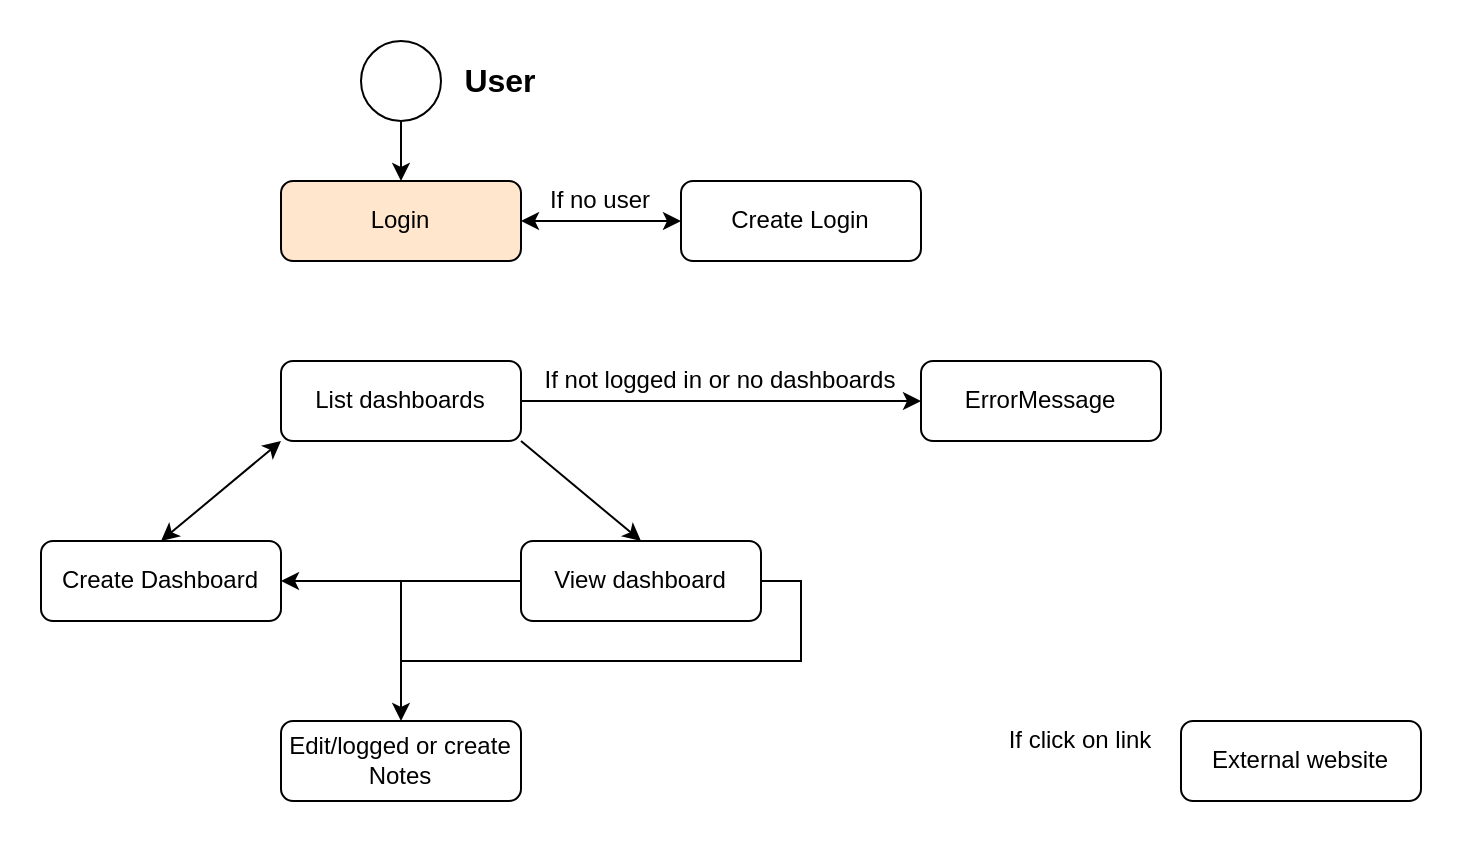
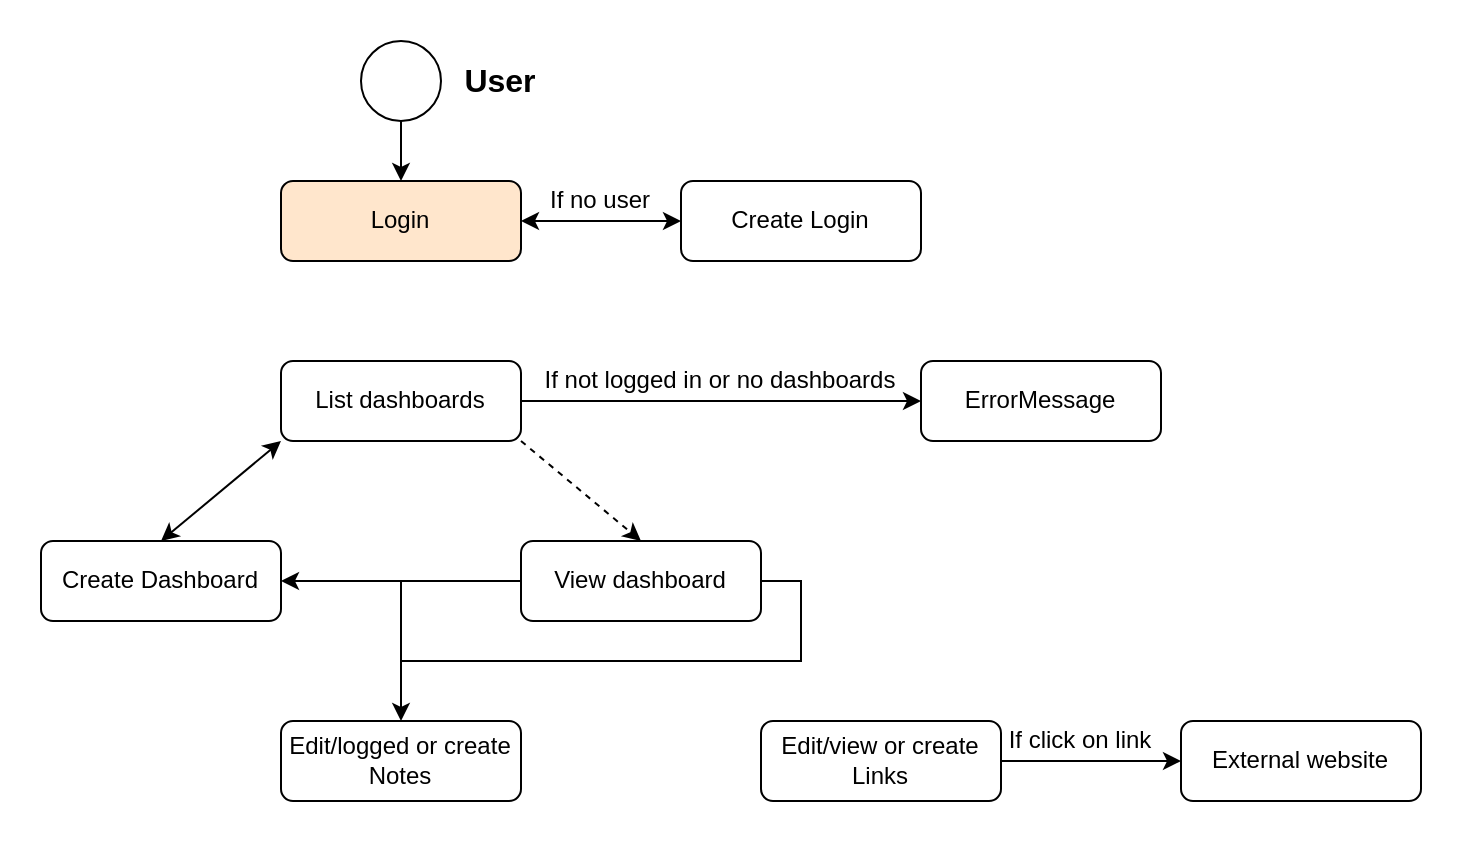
edge "List dashboards" -> "View dashboard": style solid -> dashed
node "Edit/view or create Links": added
edge "Edit/view or create Links" -> "External website": added
